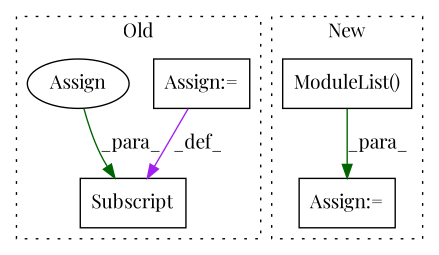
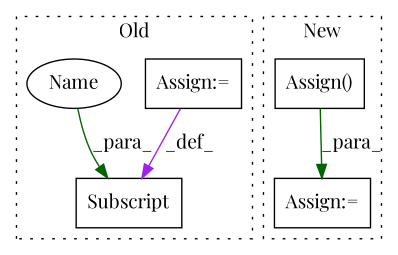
node "Assign": label "Assign" -> "Name"
node "ModuleList()": label "ModuleList()" -> "Assign()"
